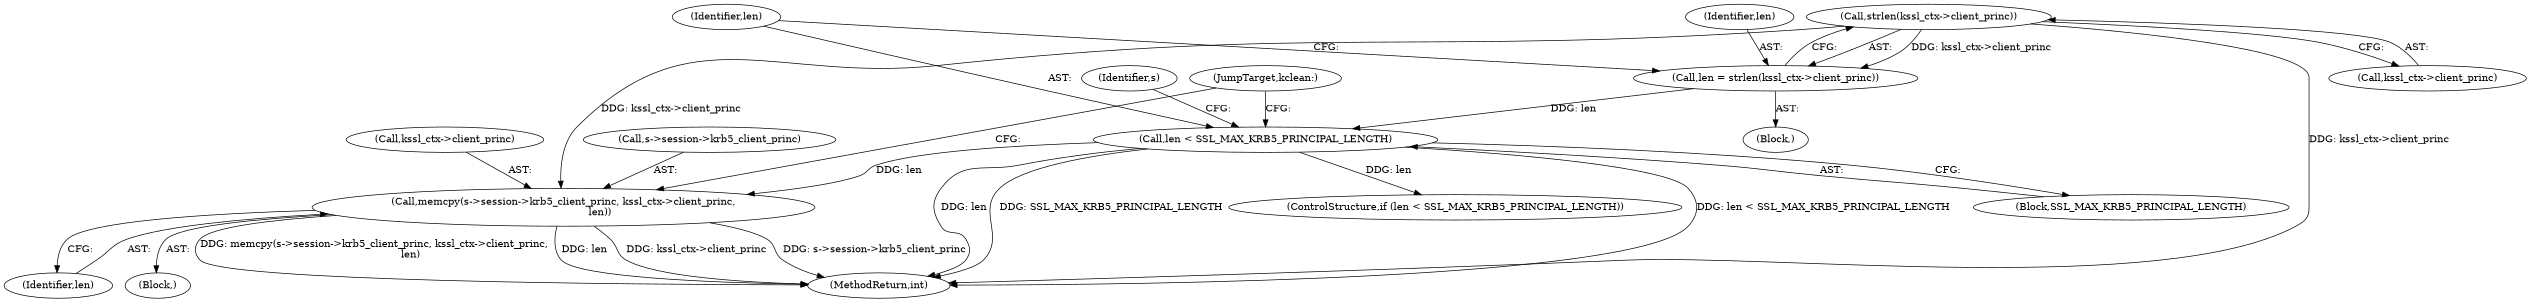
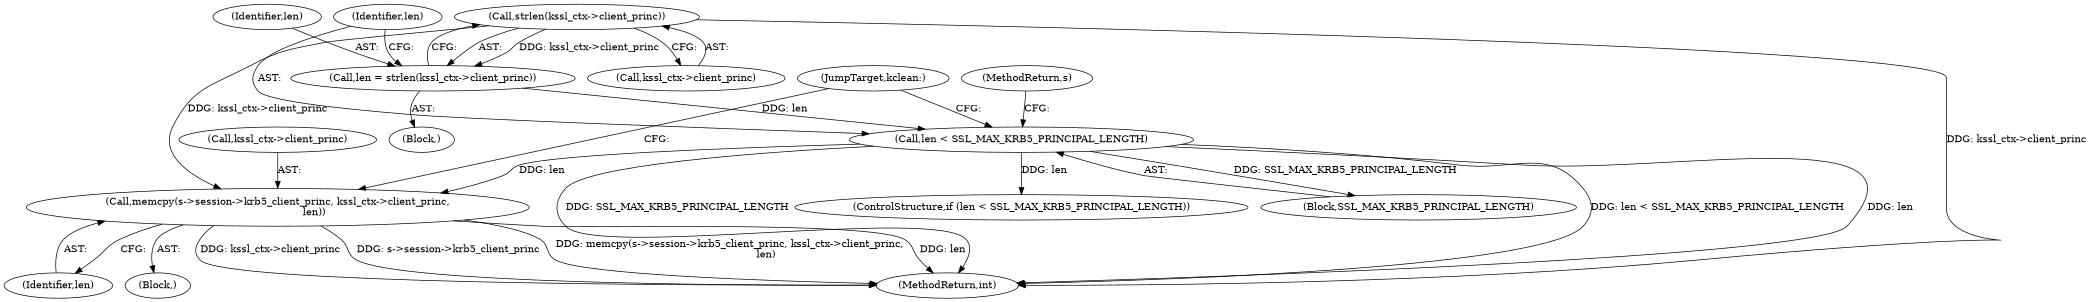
node "(Identifier,s)": label "(Identifier,s)" -> "(MethodReturn,s)"
node "(Call,s->session->krb5_client_princ)": removed
edge "(Call,len < SSL_MAX_KRB5_PRINCIPAL_LENGTH)" -> "(Block,SSL_MAX_KRB5_PRINCIPAL_LENGTH)": label "CFG: " -> "DDG: SSL_MAX_KRB5_PRINCIPAL_LENGTH"
